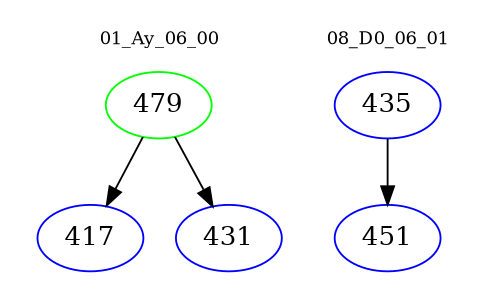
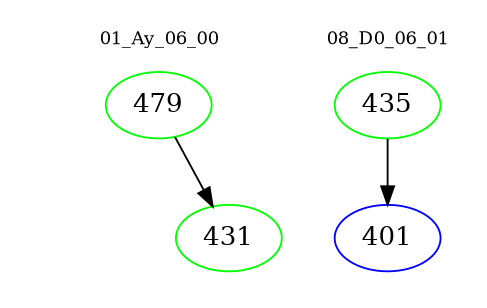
node "435": color blue -> green
node "417": removed
node "431": color blue -> green
node "451": label "451" -> "401"
